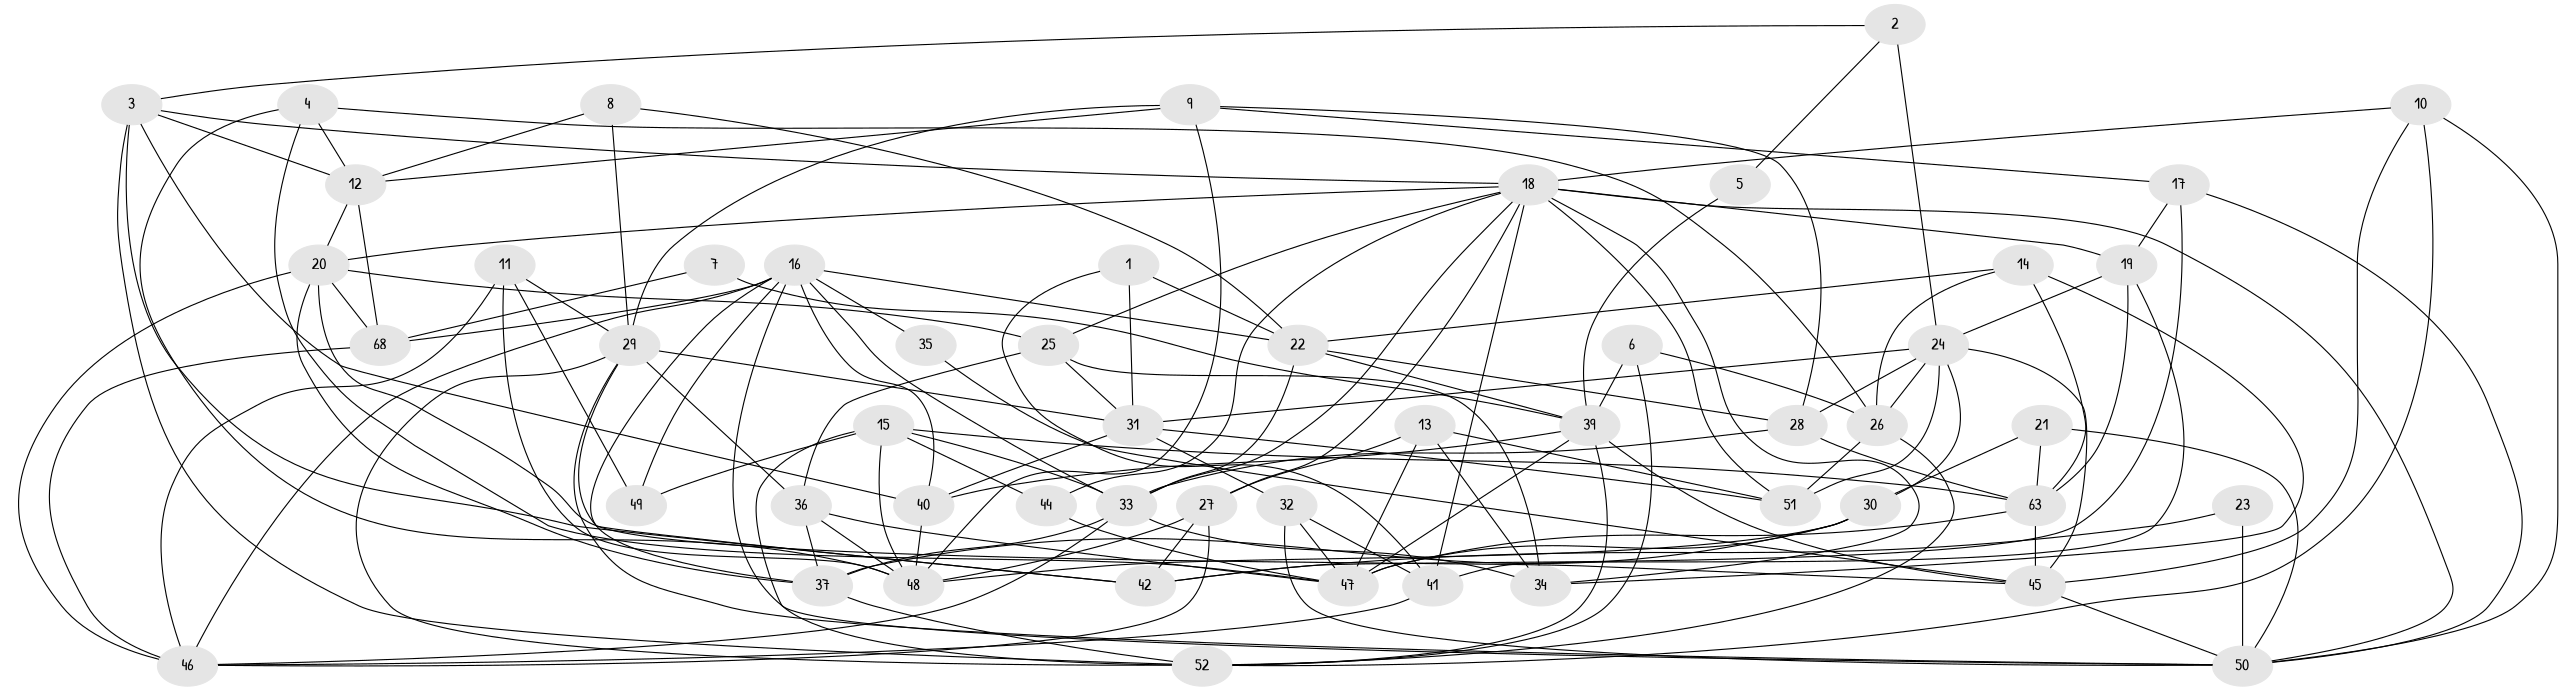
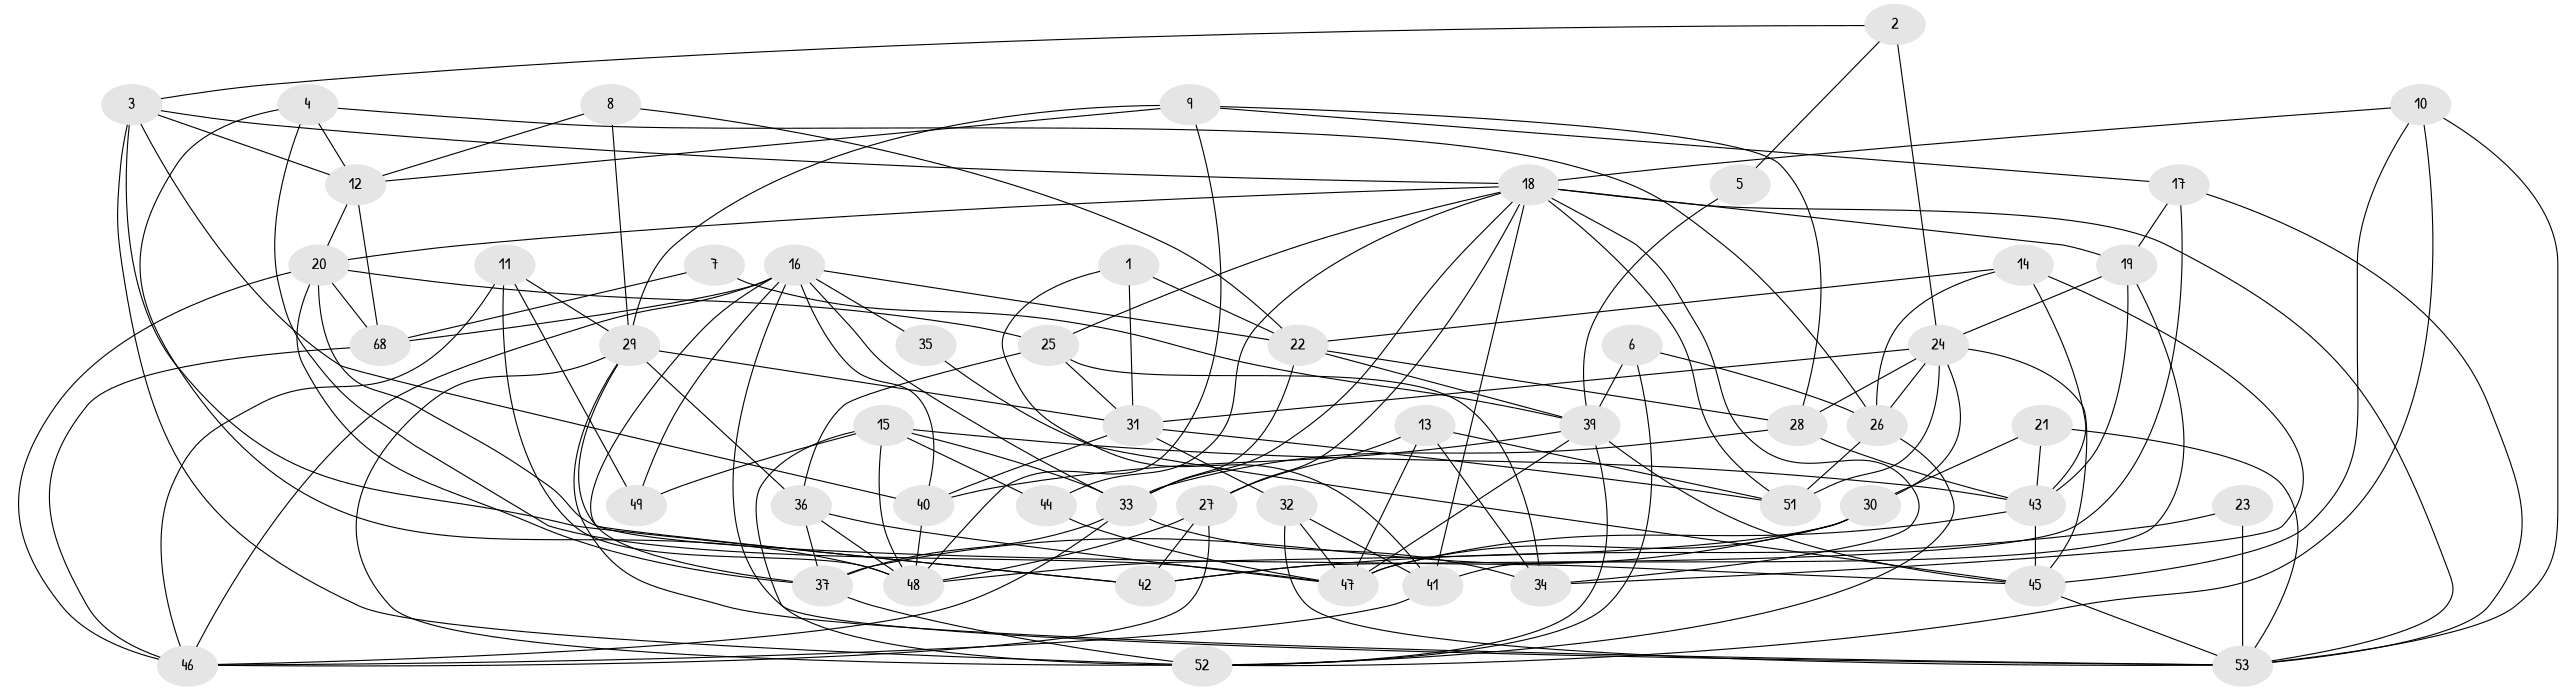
node "63": label "63" -> "43"
node "50": label "50" -> "53"
